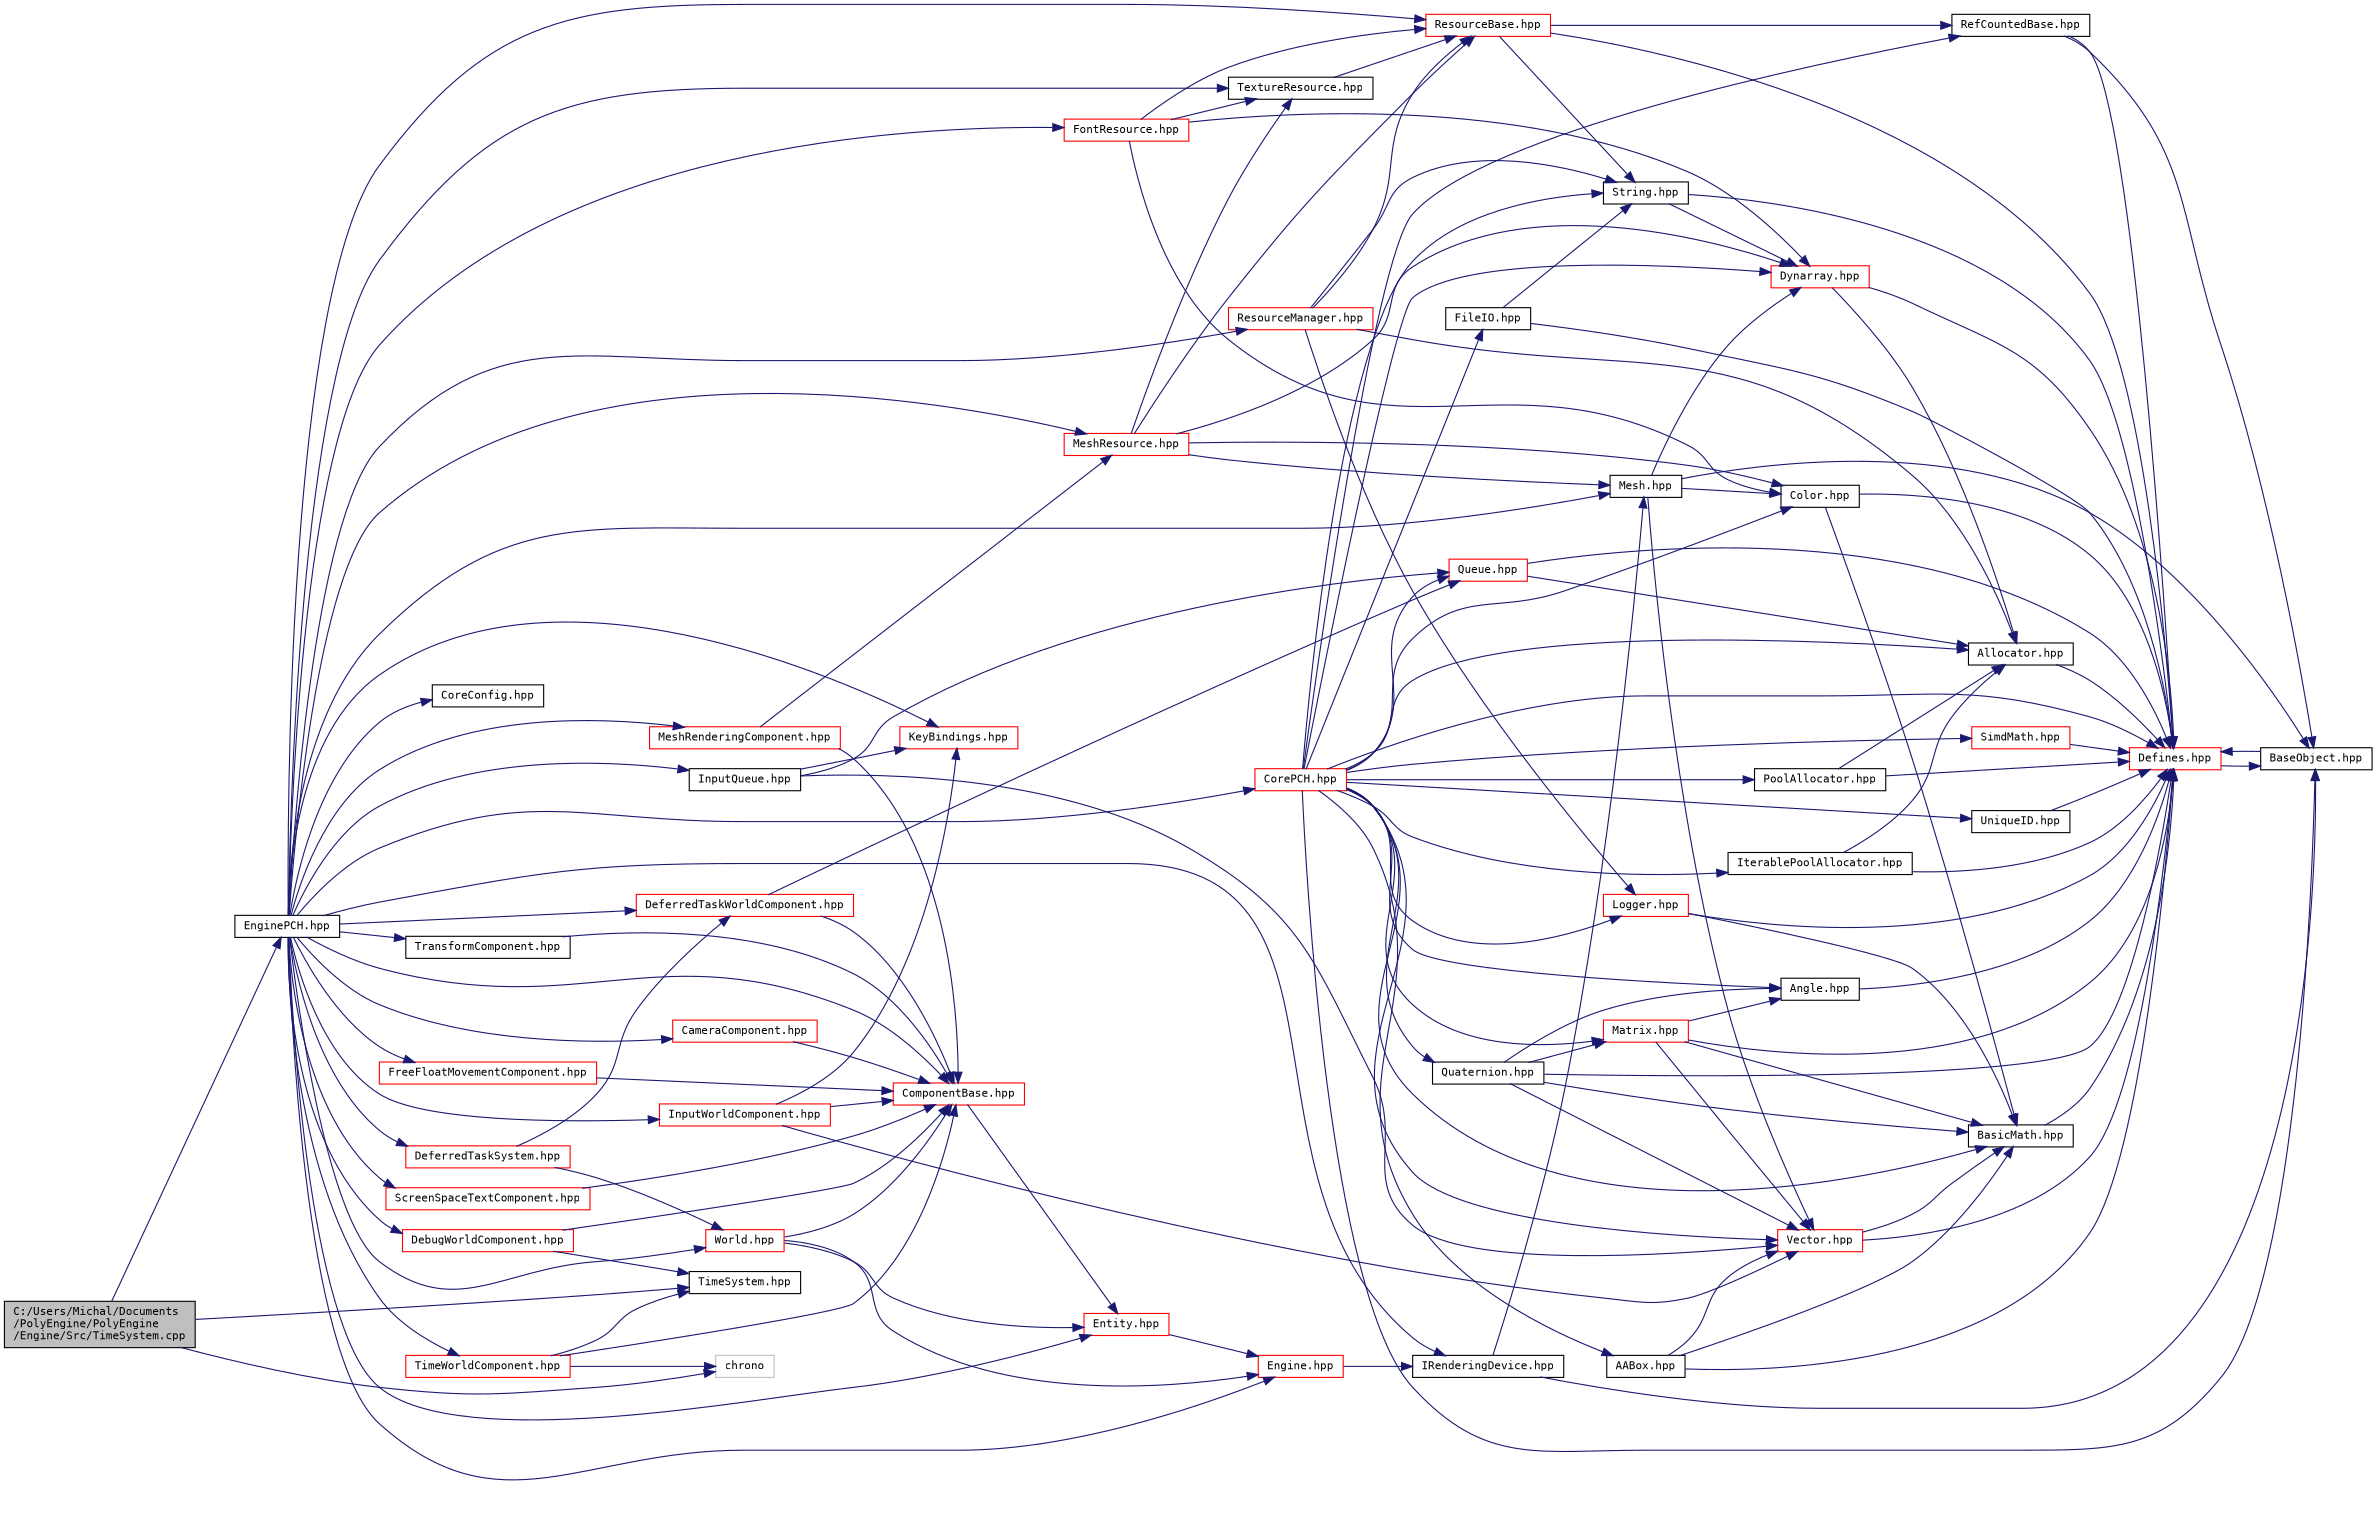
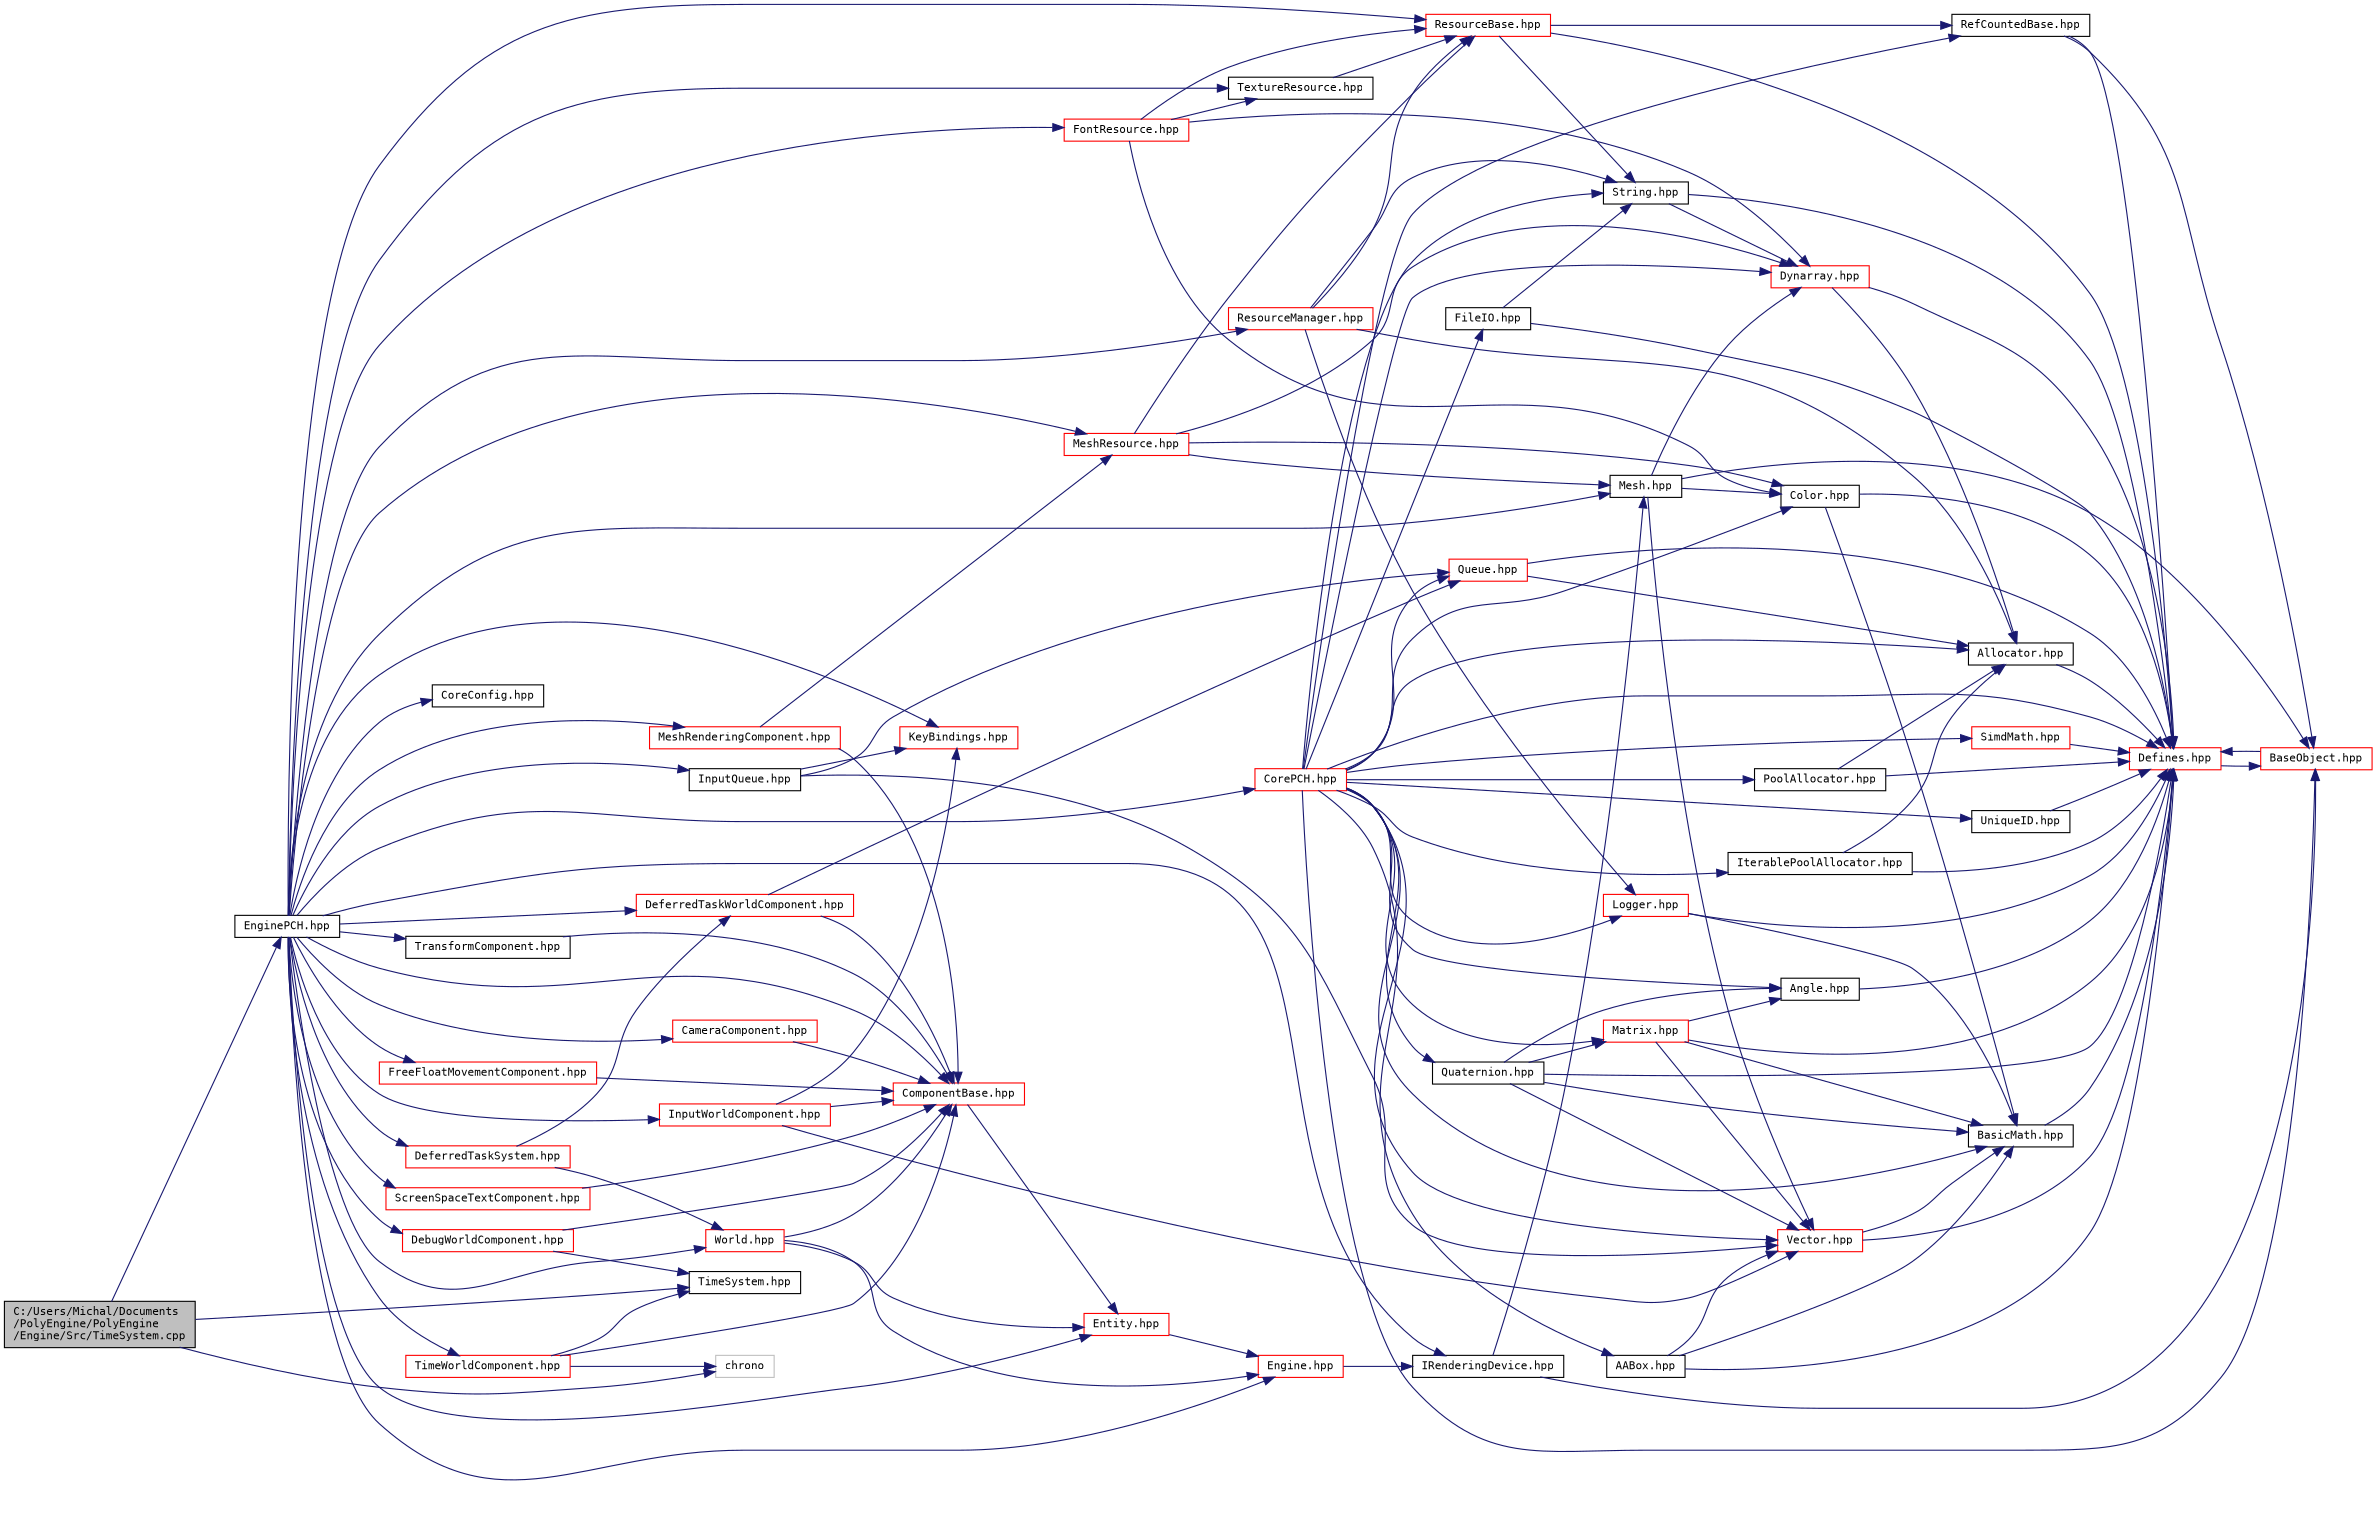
edge "MeshResource.hpp" -> "TextureResource.hpp": removed
node "BaseObject.hpp": color black -> red
